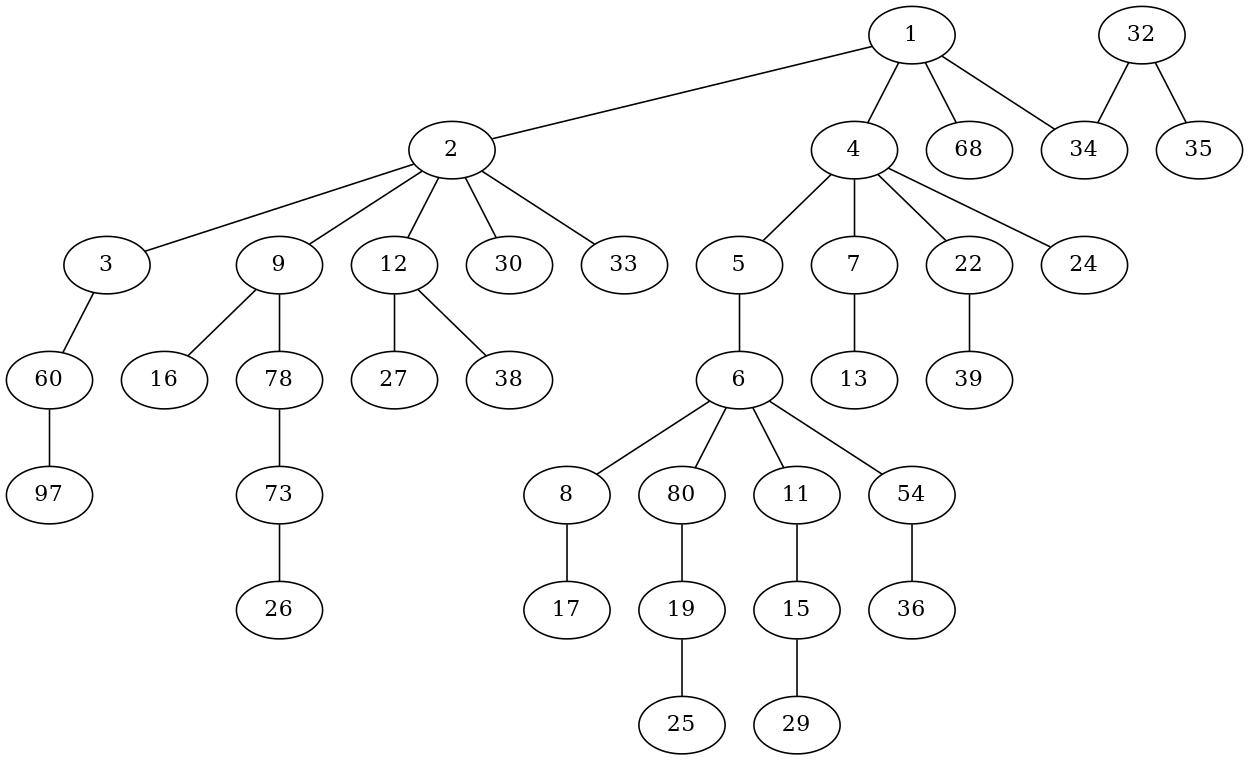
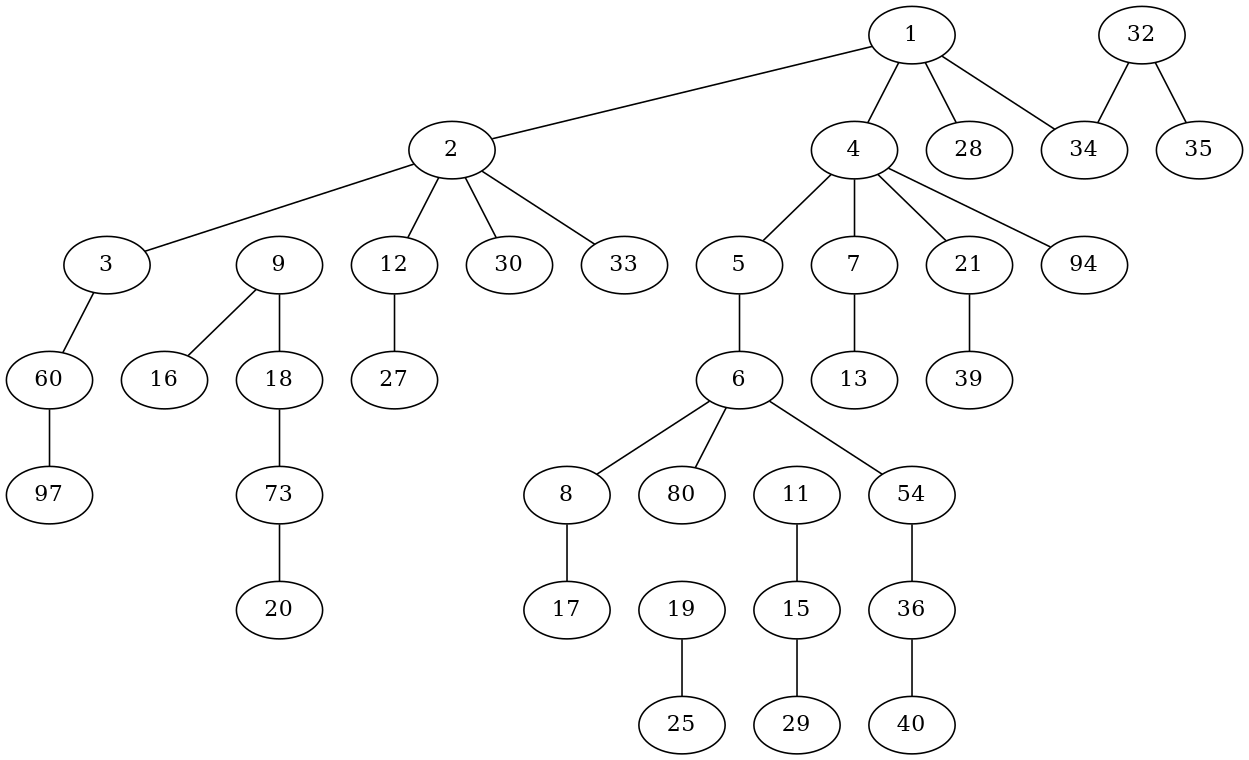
node "68": label "68" -> "28"
edge "2" -- "9": removed
node "22": label "22" -> "21"
node "24": label "24" -> "94"
node "78": label "78" -> "18"
node "38": removed
edge "6" -- "11": removed
edge "80" -- "19": removed
node "26": label "26" -> "20"
node "40": added
